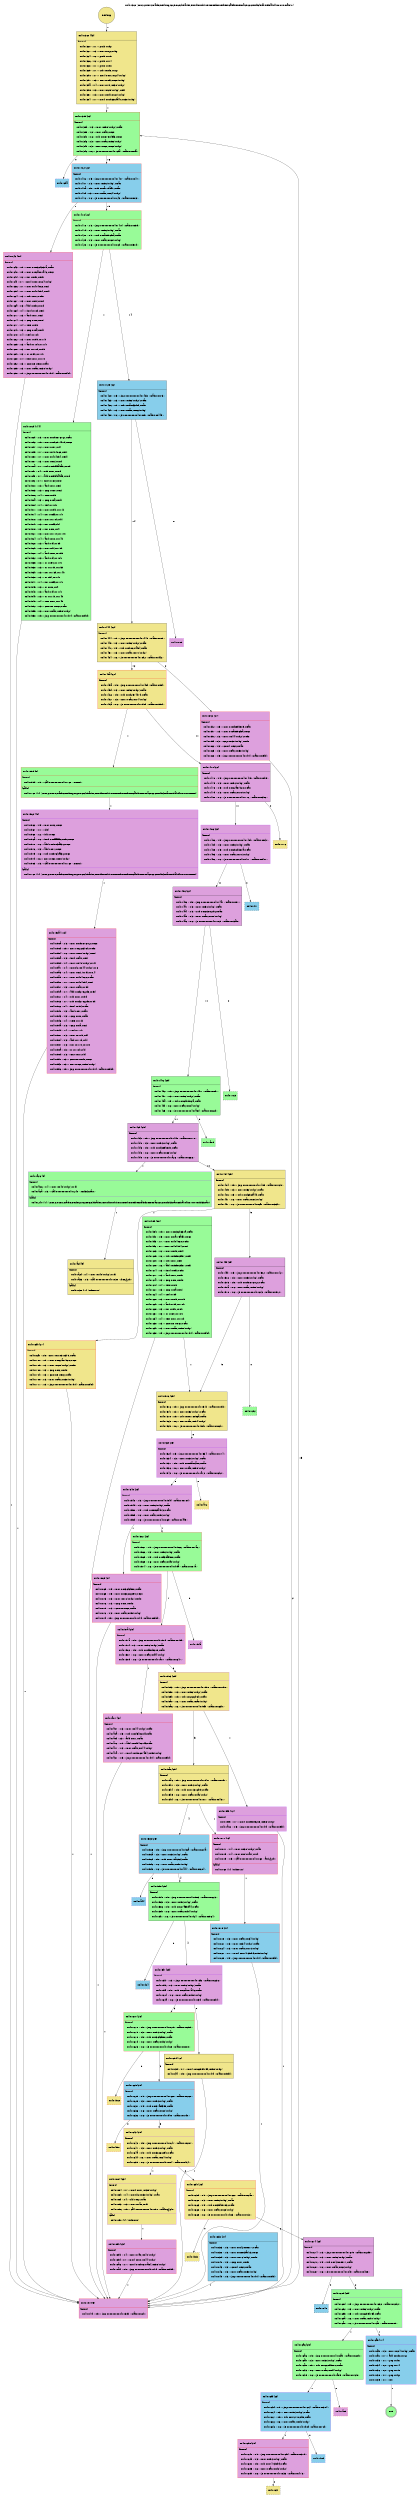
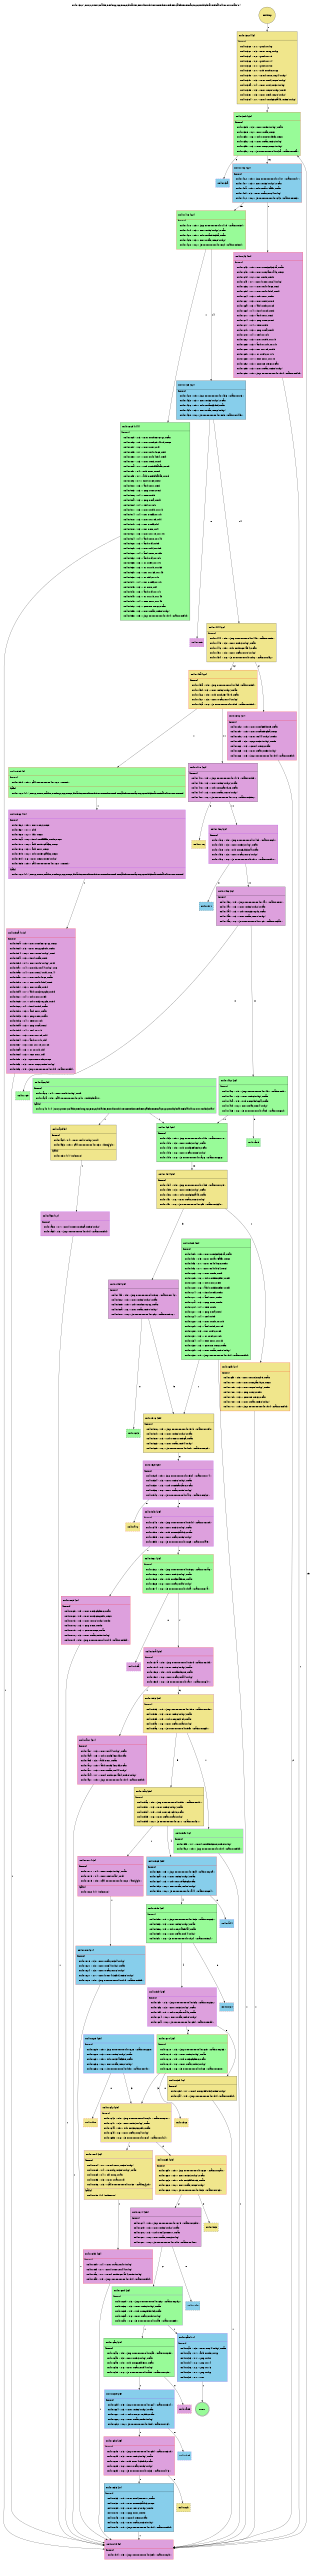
node "0x4014cb [25]": fillcolor plum -> palegreen
edge "0x4014cb [25]" -> "0x401a26 [9]": reversed
node "0x401a38 [12]": added
node "0x4019fb [12]": fillcolor plum -> palegreen
edge "0x401610 [25]" -> "0x401629 [25]": now "0x401610 [25]" -> "0x401642 [25]"
node "0x401629 [25]": color red -> purple
node "Exit": label "Exit" -> "Users"
edge "0x4016d8 [25]" -> "0x401833 [27]": added, label "1"
